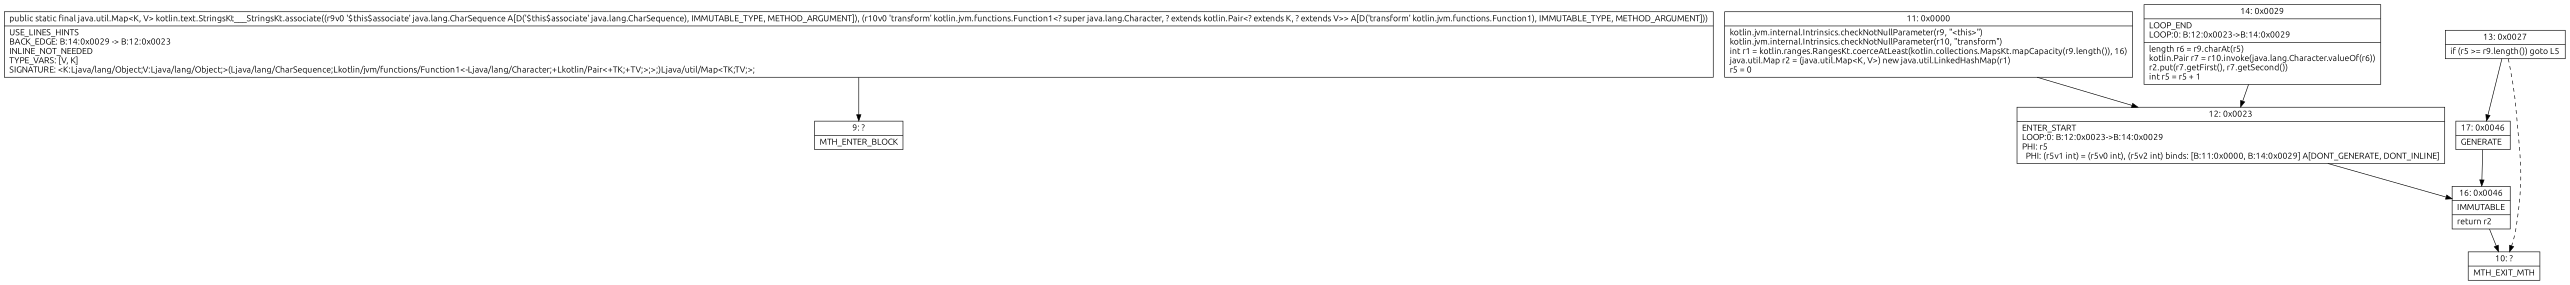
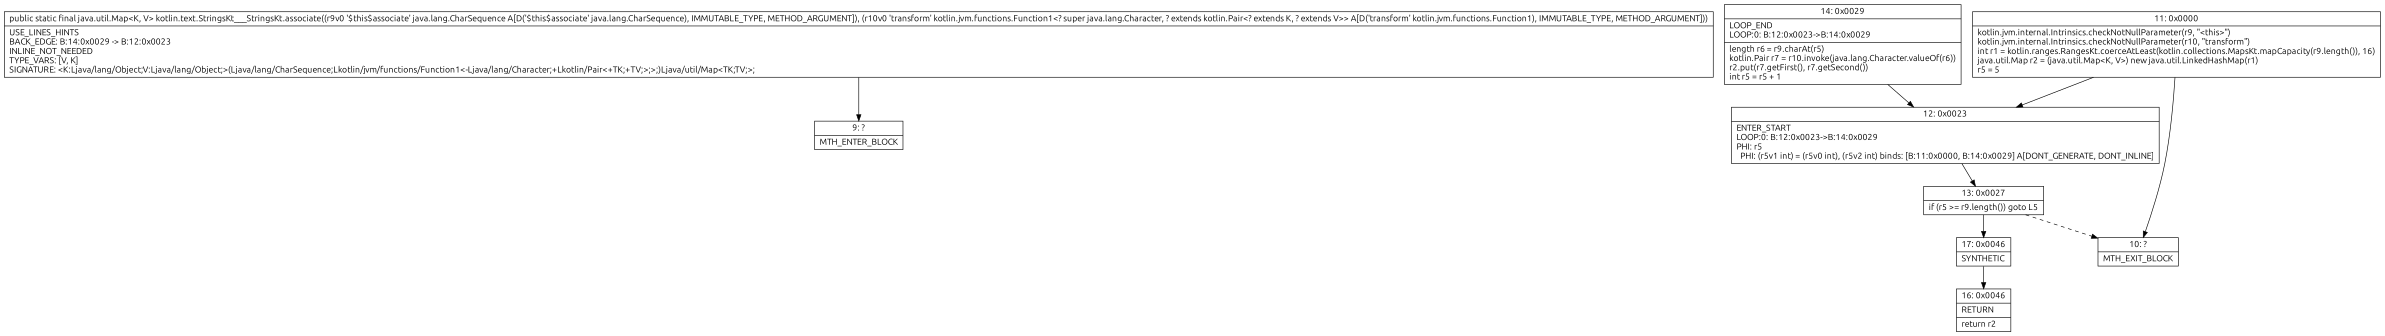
node "11: 0x0000": text "r5 = 0" -> "r5 = 5"
node "17: 0x0046": text "GENERATE" -> "SYNTHETIC"
edge "12: 0x0023" -> "16: 0x0046": now "12: 0x0023" -> "13: 0x0027"
node "16: 0x0046": text "IMMUTABLE" -> "RETURN"
edge "16: 0x0046" -> "10: ?": now "11: 0x0000" -> "10: ?"
node "10: ?": text "MTH_EXIT_MTH" -> "MTH_EXIT_BLOCK"
